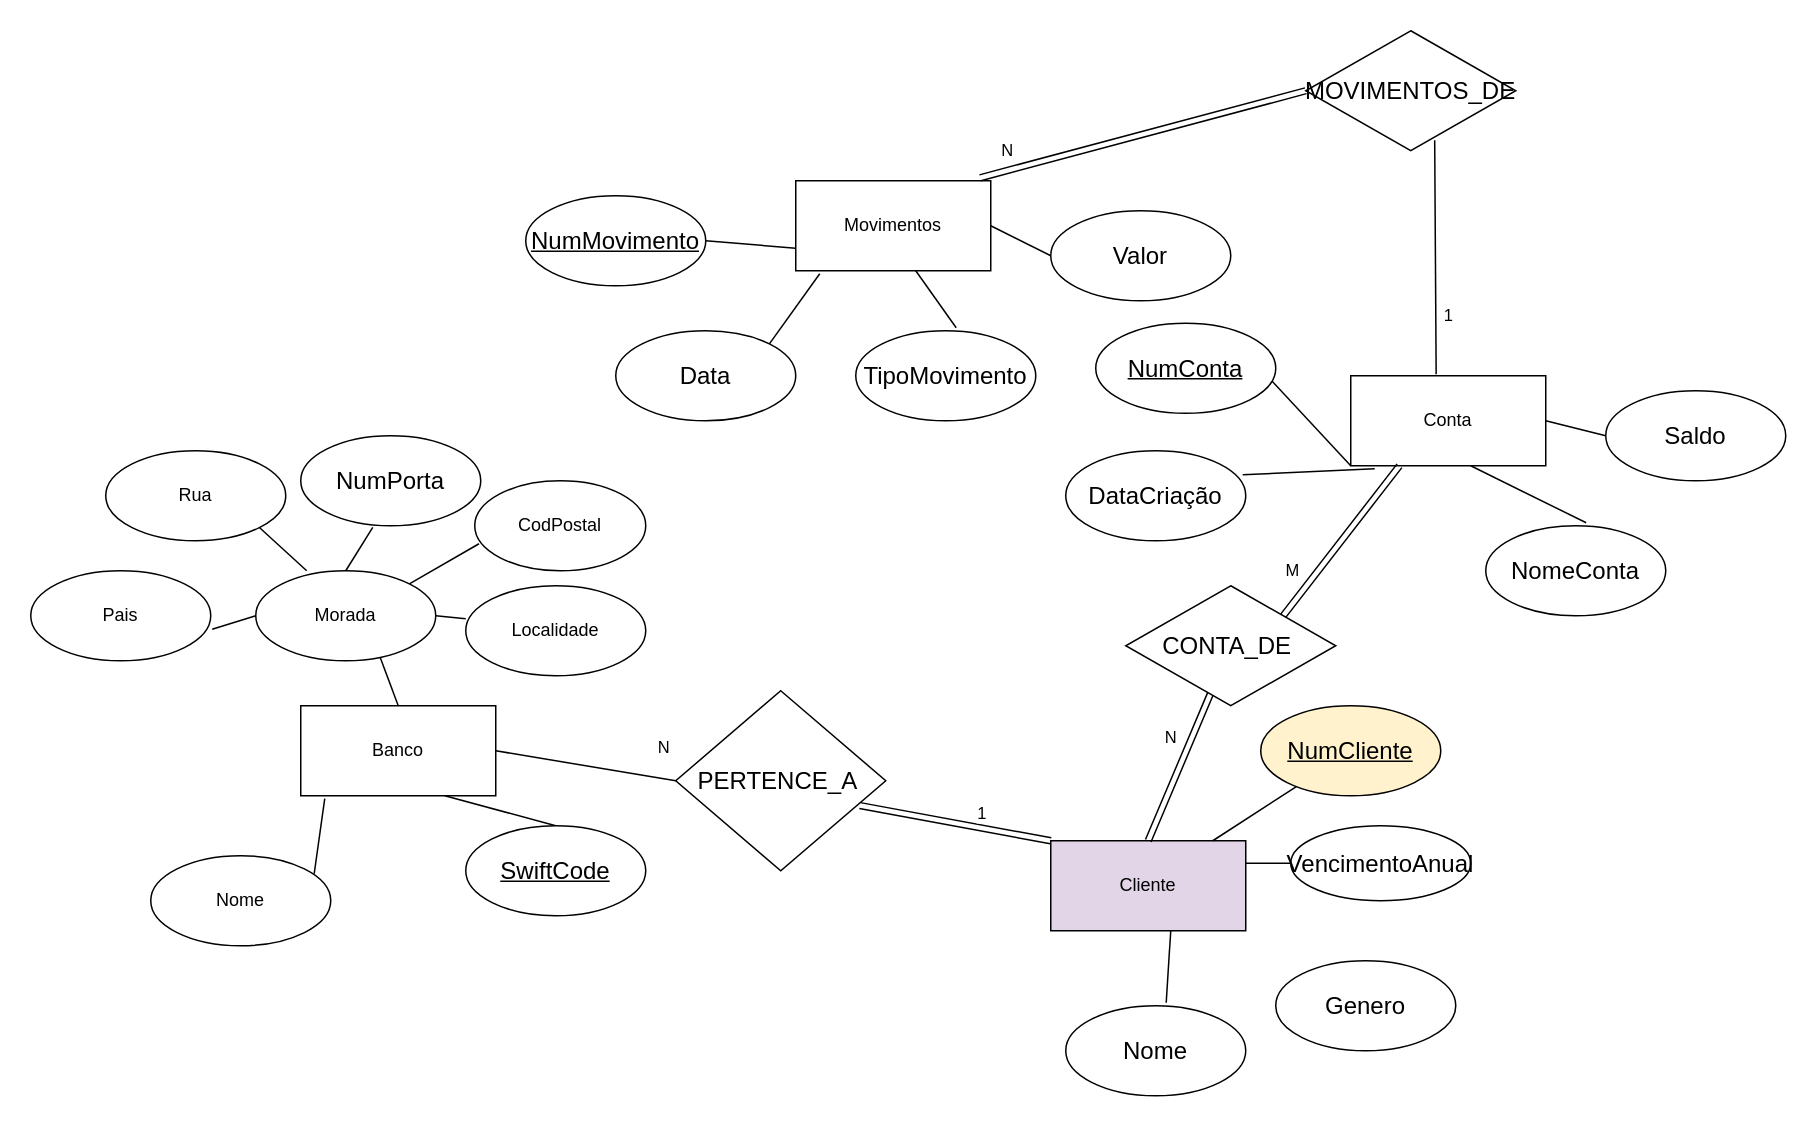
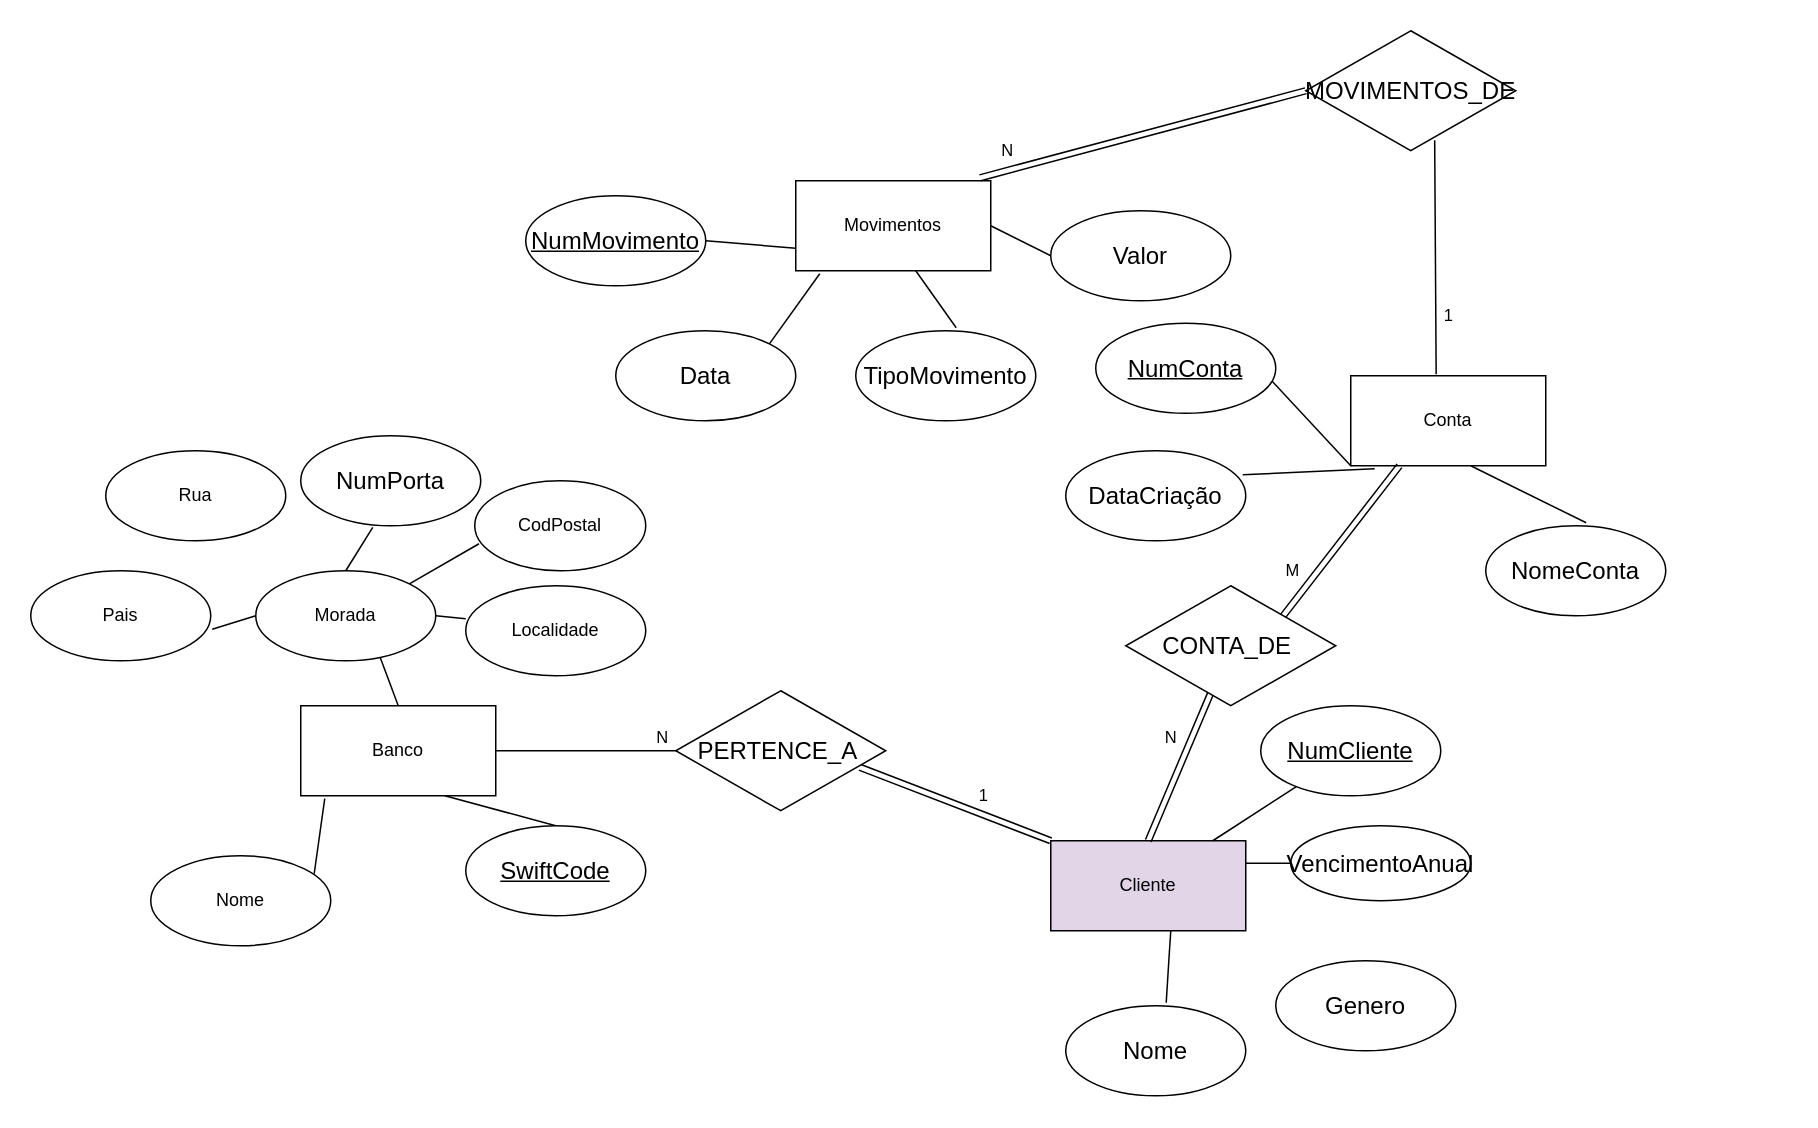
edge "Conta" -- "Saldo": removed
node "Saldo": removed
edge "Rua" -- "Morada": removed
node "NumCliente": fillcolor #fff2cc -> #ffffff
node "PERTENCE_A": size 210x180 -> 210x120
